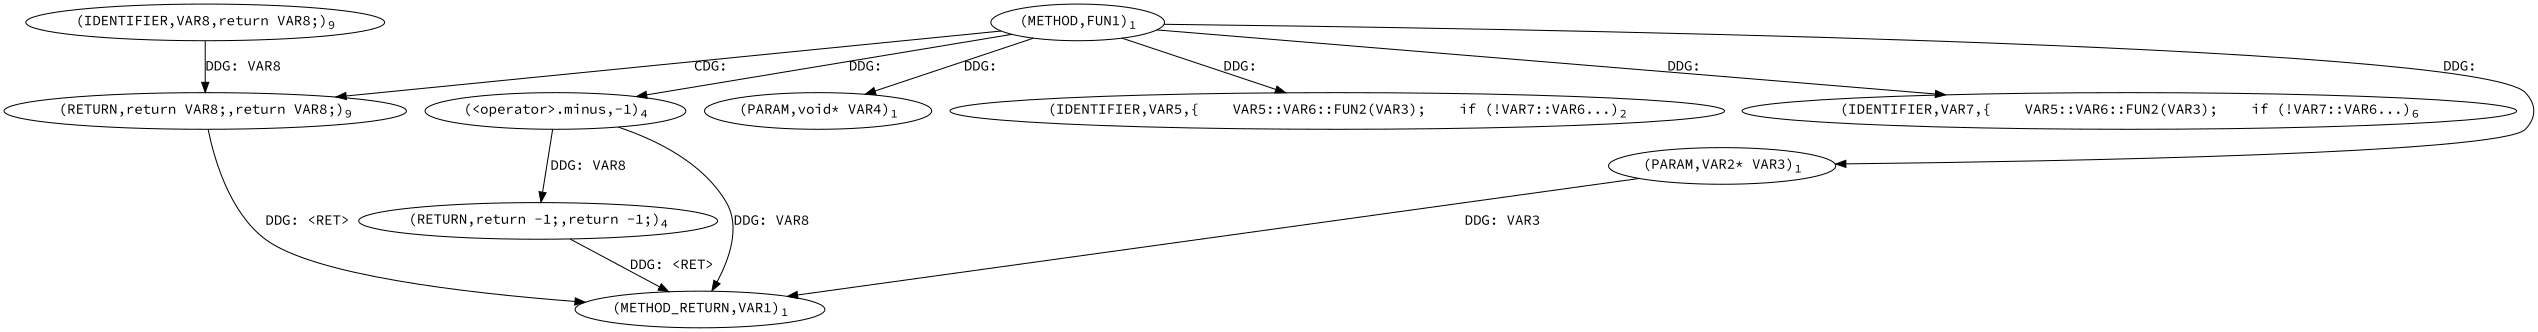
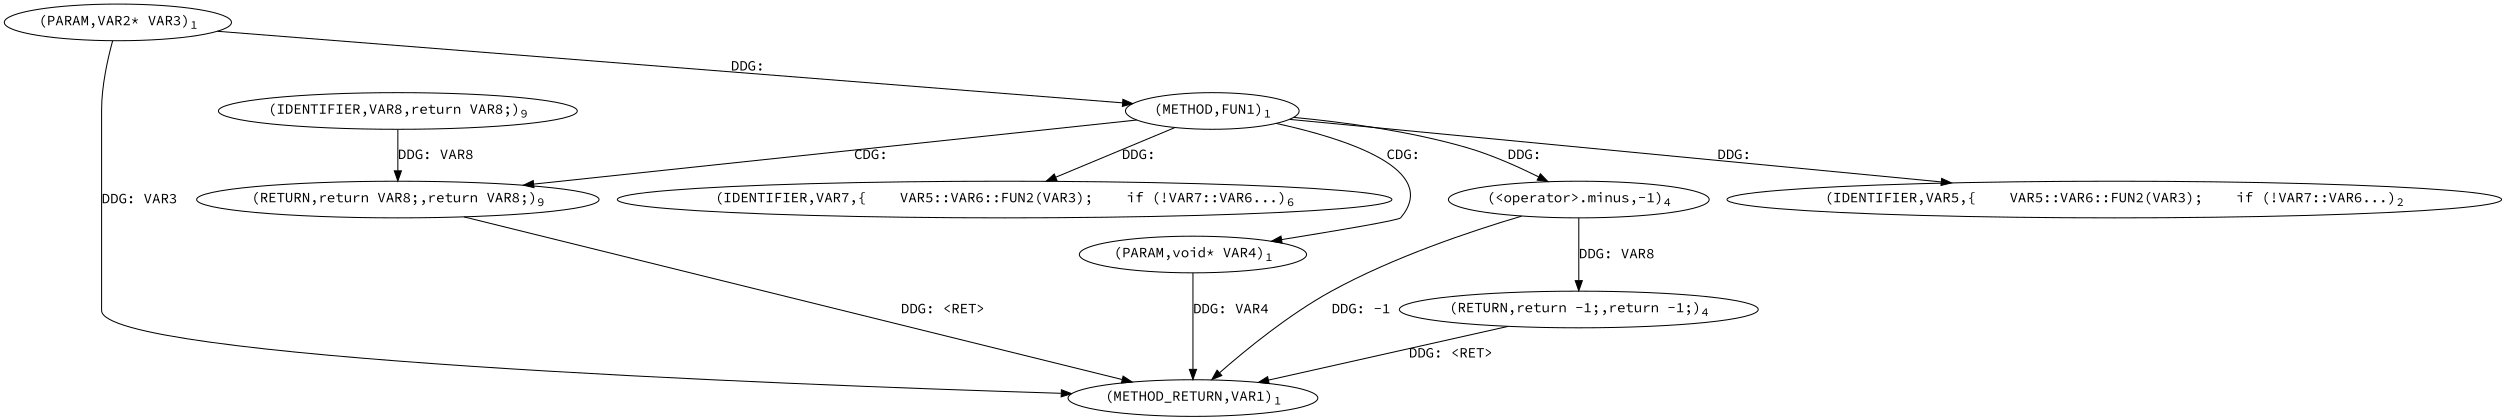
edge "(METHOD,FUN1)" -> "(PARAM,VAR2* VAR3)": reversed
edge "(METHOD,FUN1)" -> "(PARAM,void* VAR4)": label "DDG: " -> "CDG: "
edge "(<operator>.minus,-1)" -> "(METHOD_RETURN,VAR1)": label "DDG: VAR8" -> "DDG: -1"
edge "(PARAM,void* VAR4)" -> "(METHOD_RETURN,VAR1)": added, label "DDG: VAR4"
